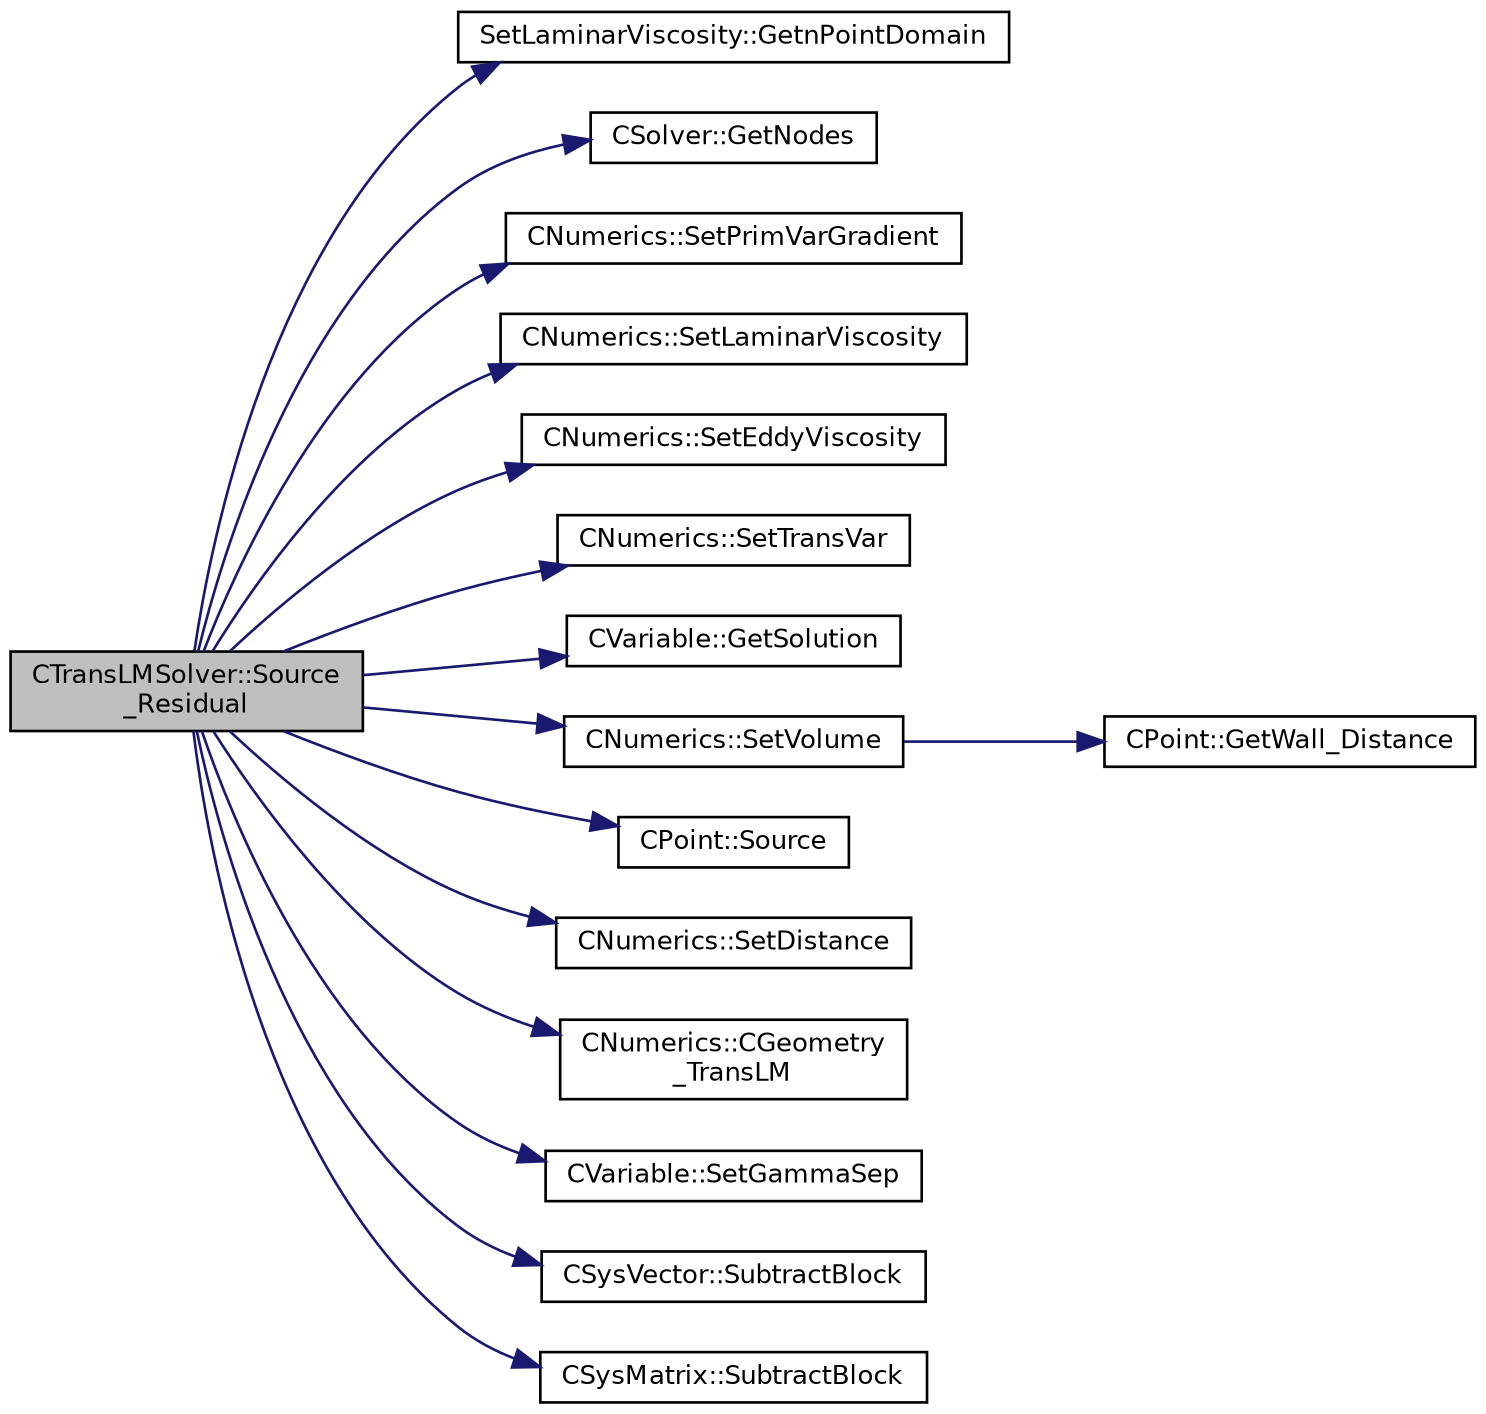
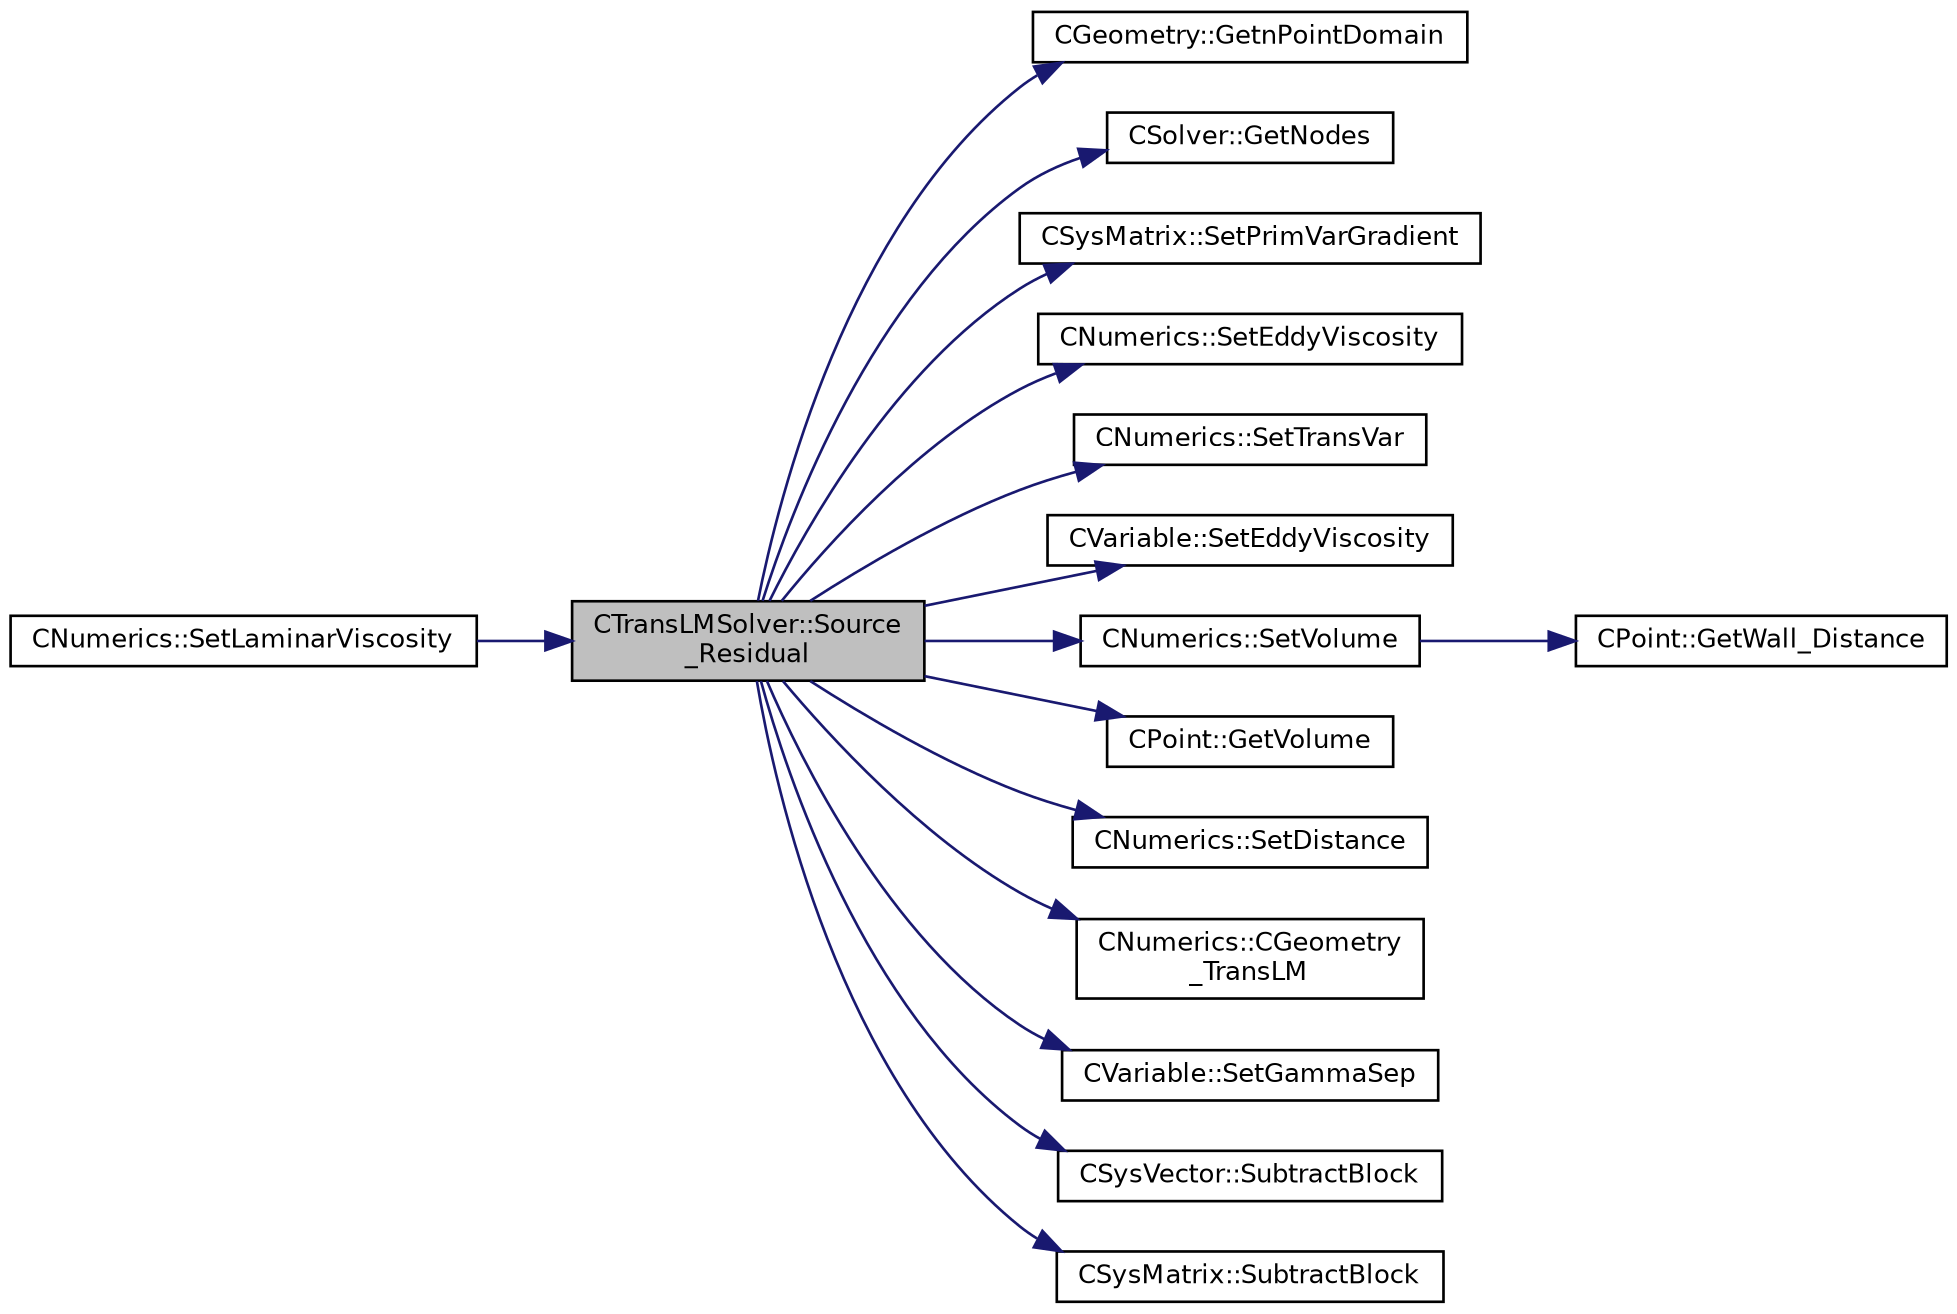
node "SetLaminarViscosity::GetnPointDomain": label "SetLaminarViscosity::GetnPointDomain" -> "CGeometry::GetnPointDomain"
node "CNumerics::SetPrimVarGradient": label "CNumerics::SetPrimVarGradient" -> "CSysMatrix::SetPrimVarGradient"
edge "CTransLMSolver::Source _Residual" -> "CNumerics::SetLaminarViscosity": reversed
node "CVariable::GetSolution": label "CVariable::GetSolution" -> "CVariable::SetEddyViscosity"
node "CPoint::Source": label "CPoint::Source" -> "CPoint::GetVolume"
